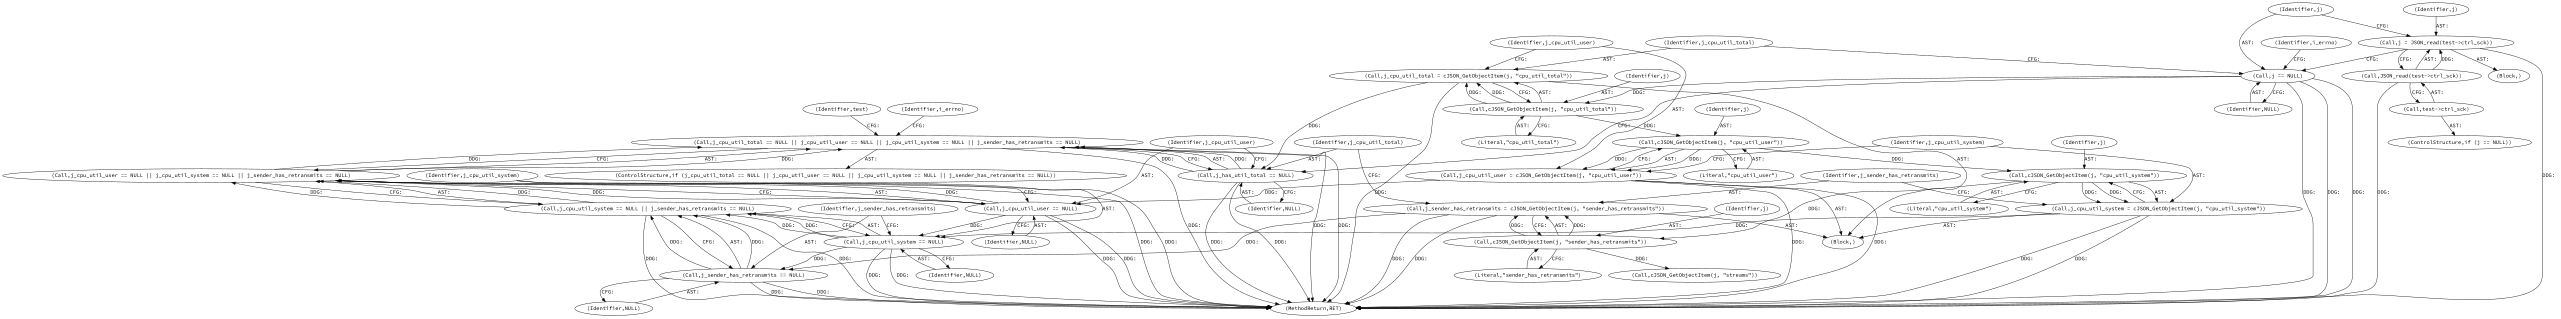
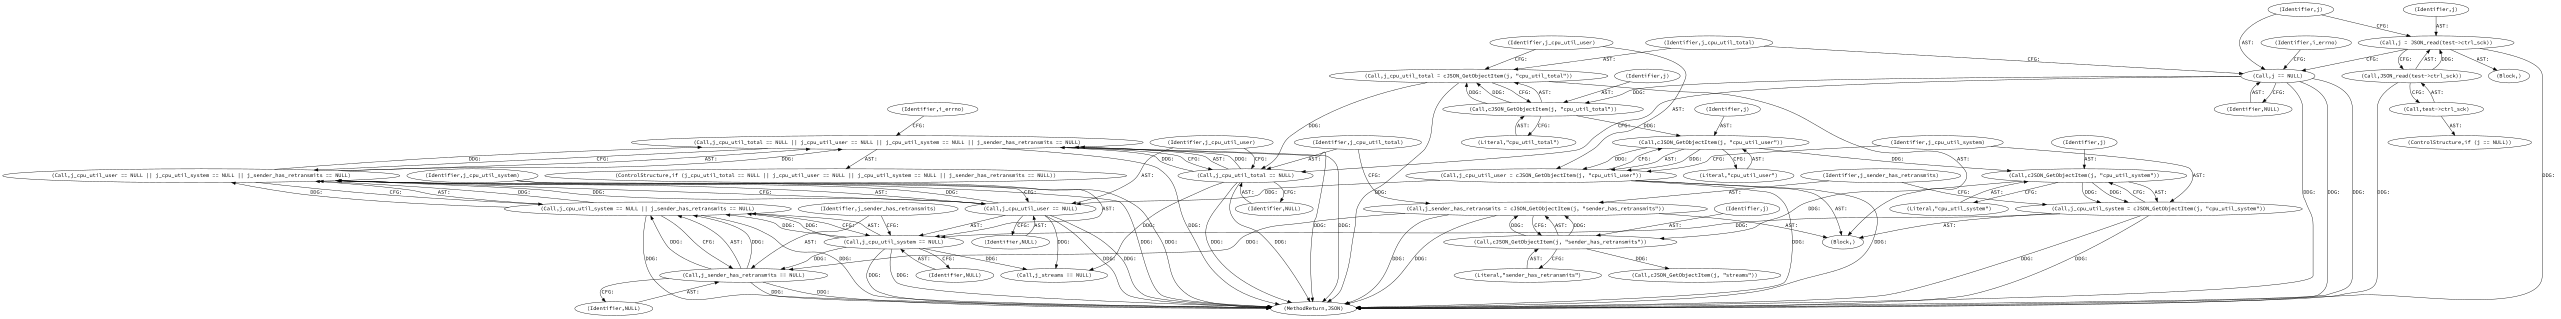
node "(Identifier,test)": removed
node "(Call,j_has_util_total == NULL)": label "(Call,j_has_util_total == NULL)" -> "(Call,j_cpu_util_total == NULL)"
edge "(Call,j_cpu_util_user == NULL)" -> "(Call,j_cpu_util_system == NULL)": label "DDG: " -> "AST: "
node "(Call,j_streams == NULL)": added
node "(MethodReturn,RET)": label "(MethodReturn,RET)" -> "(MethodReturn,JSON)"
